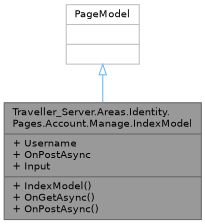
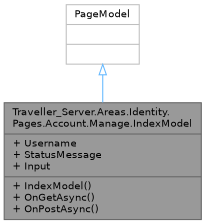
node "Traveller_Server.Areas.Identity.": text "+ OnPostAsync" -> "+ StatusMessage"
